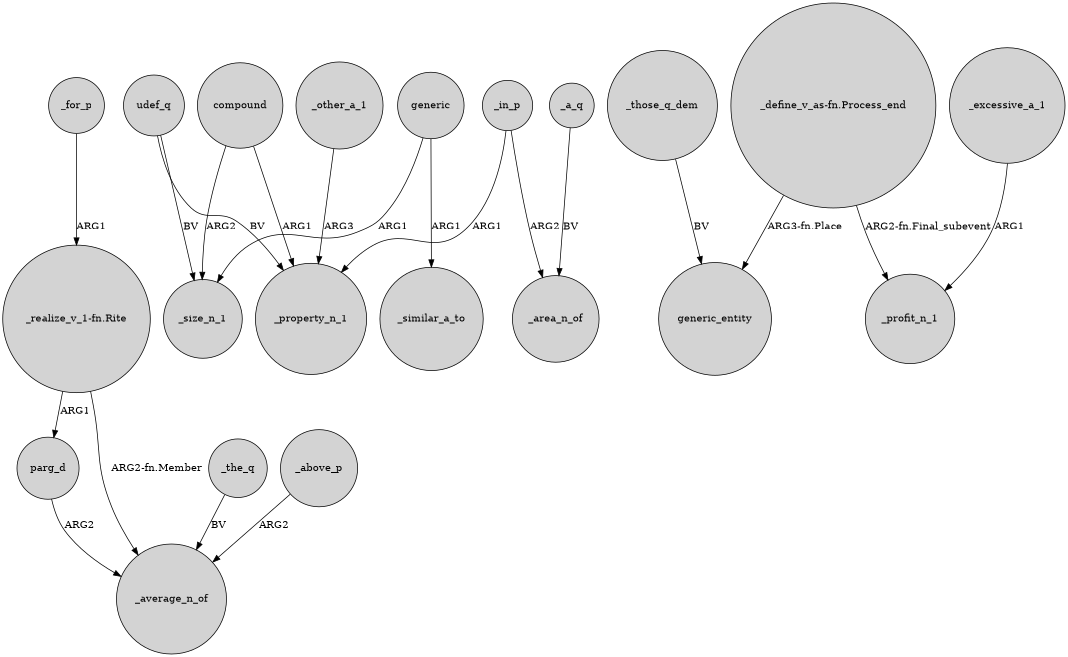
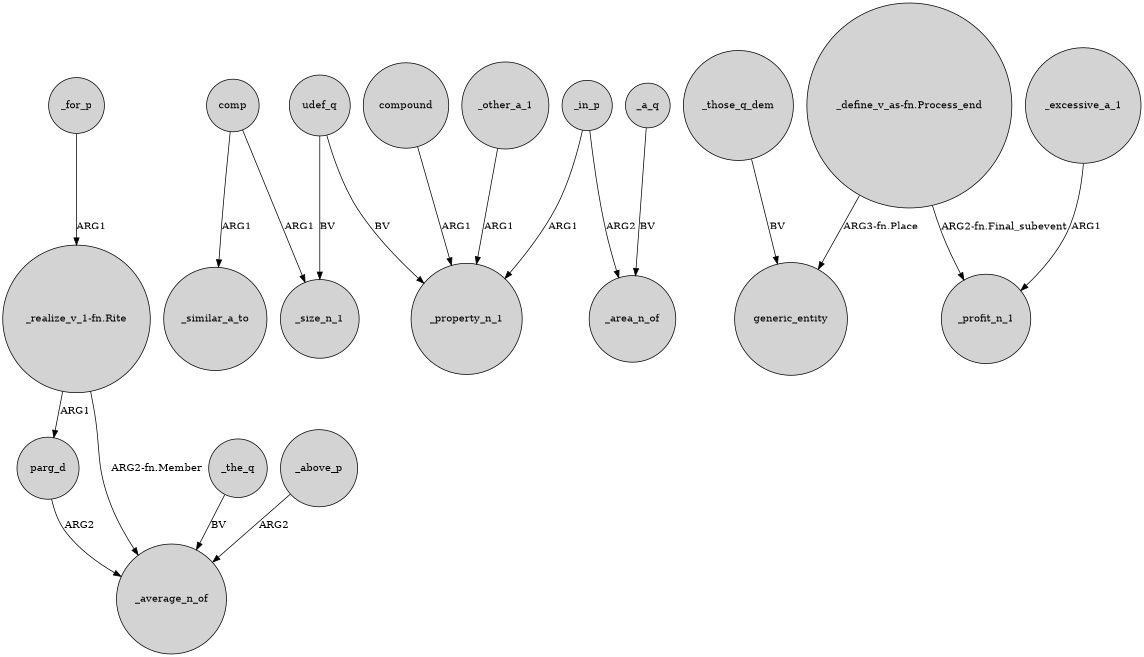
node "generic": label "generic" -> "comp"
edge "compound" -> "_size_n_1": removed, label "ARG2"
edge "_other_a_1" -> "_property_n_1": label "ARG3" -> "ARG1"
